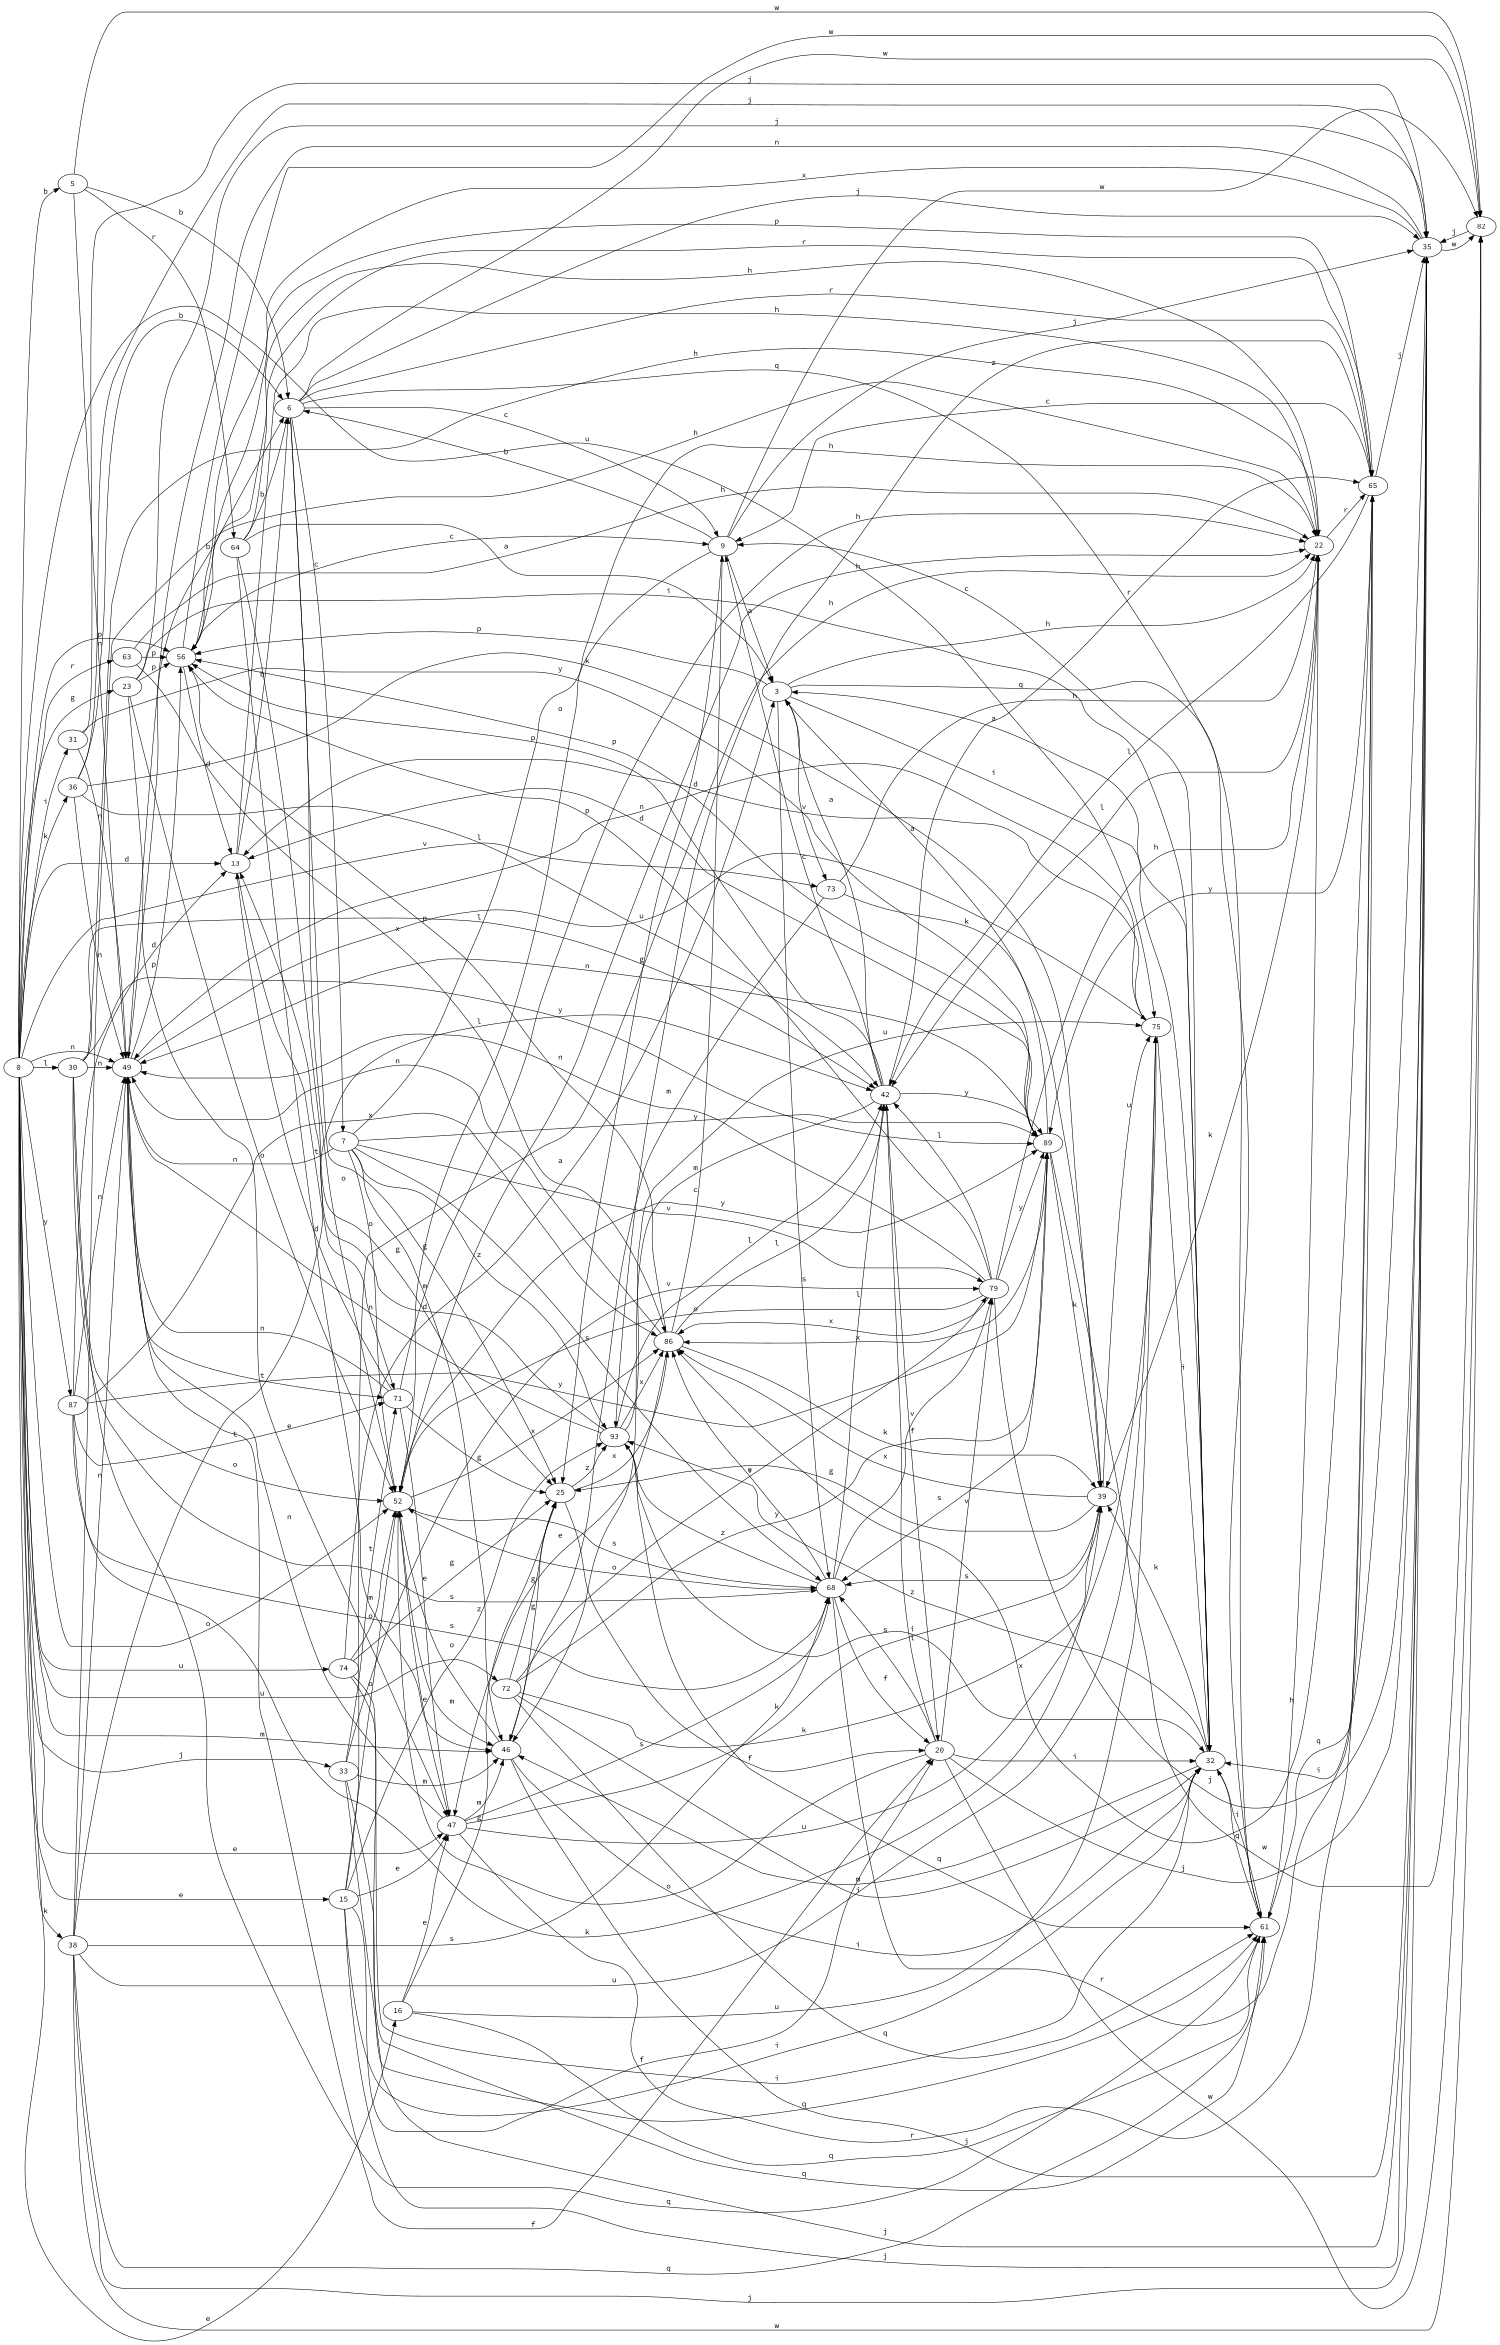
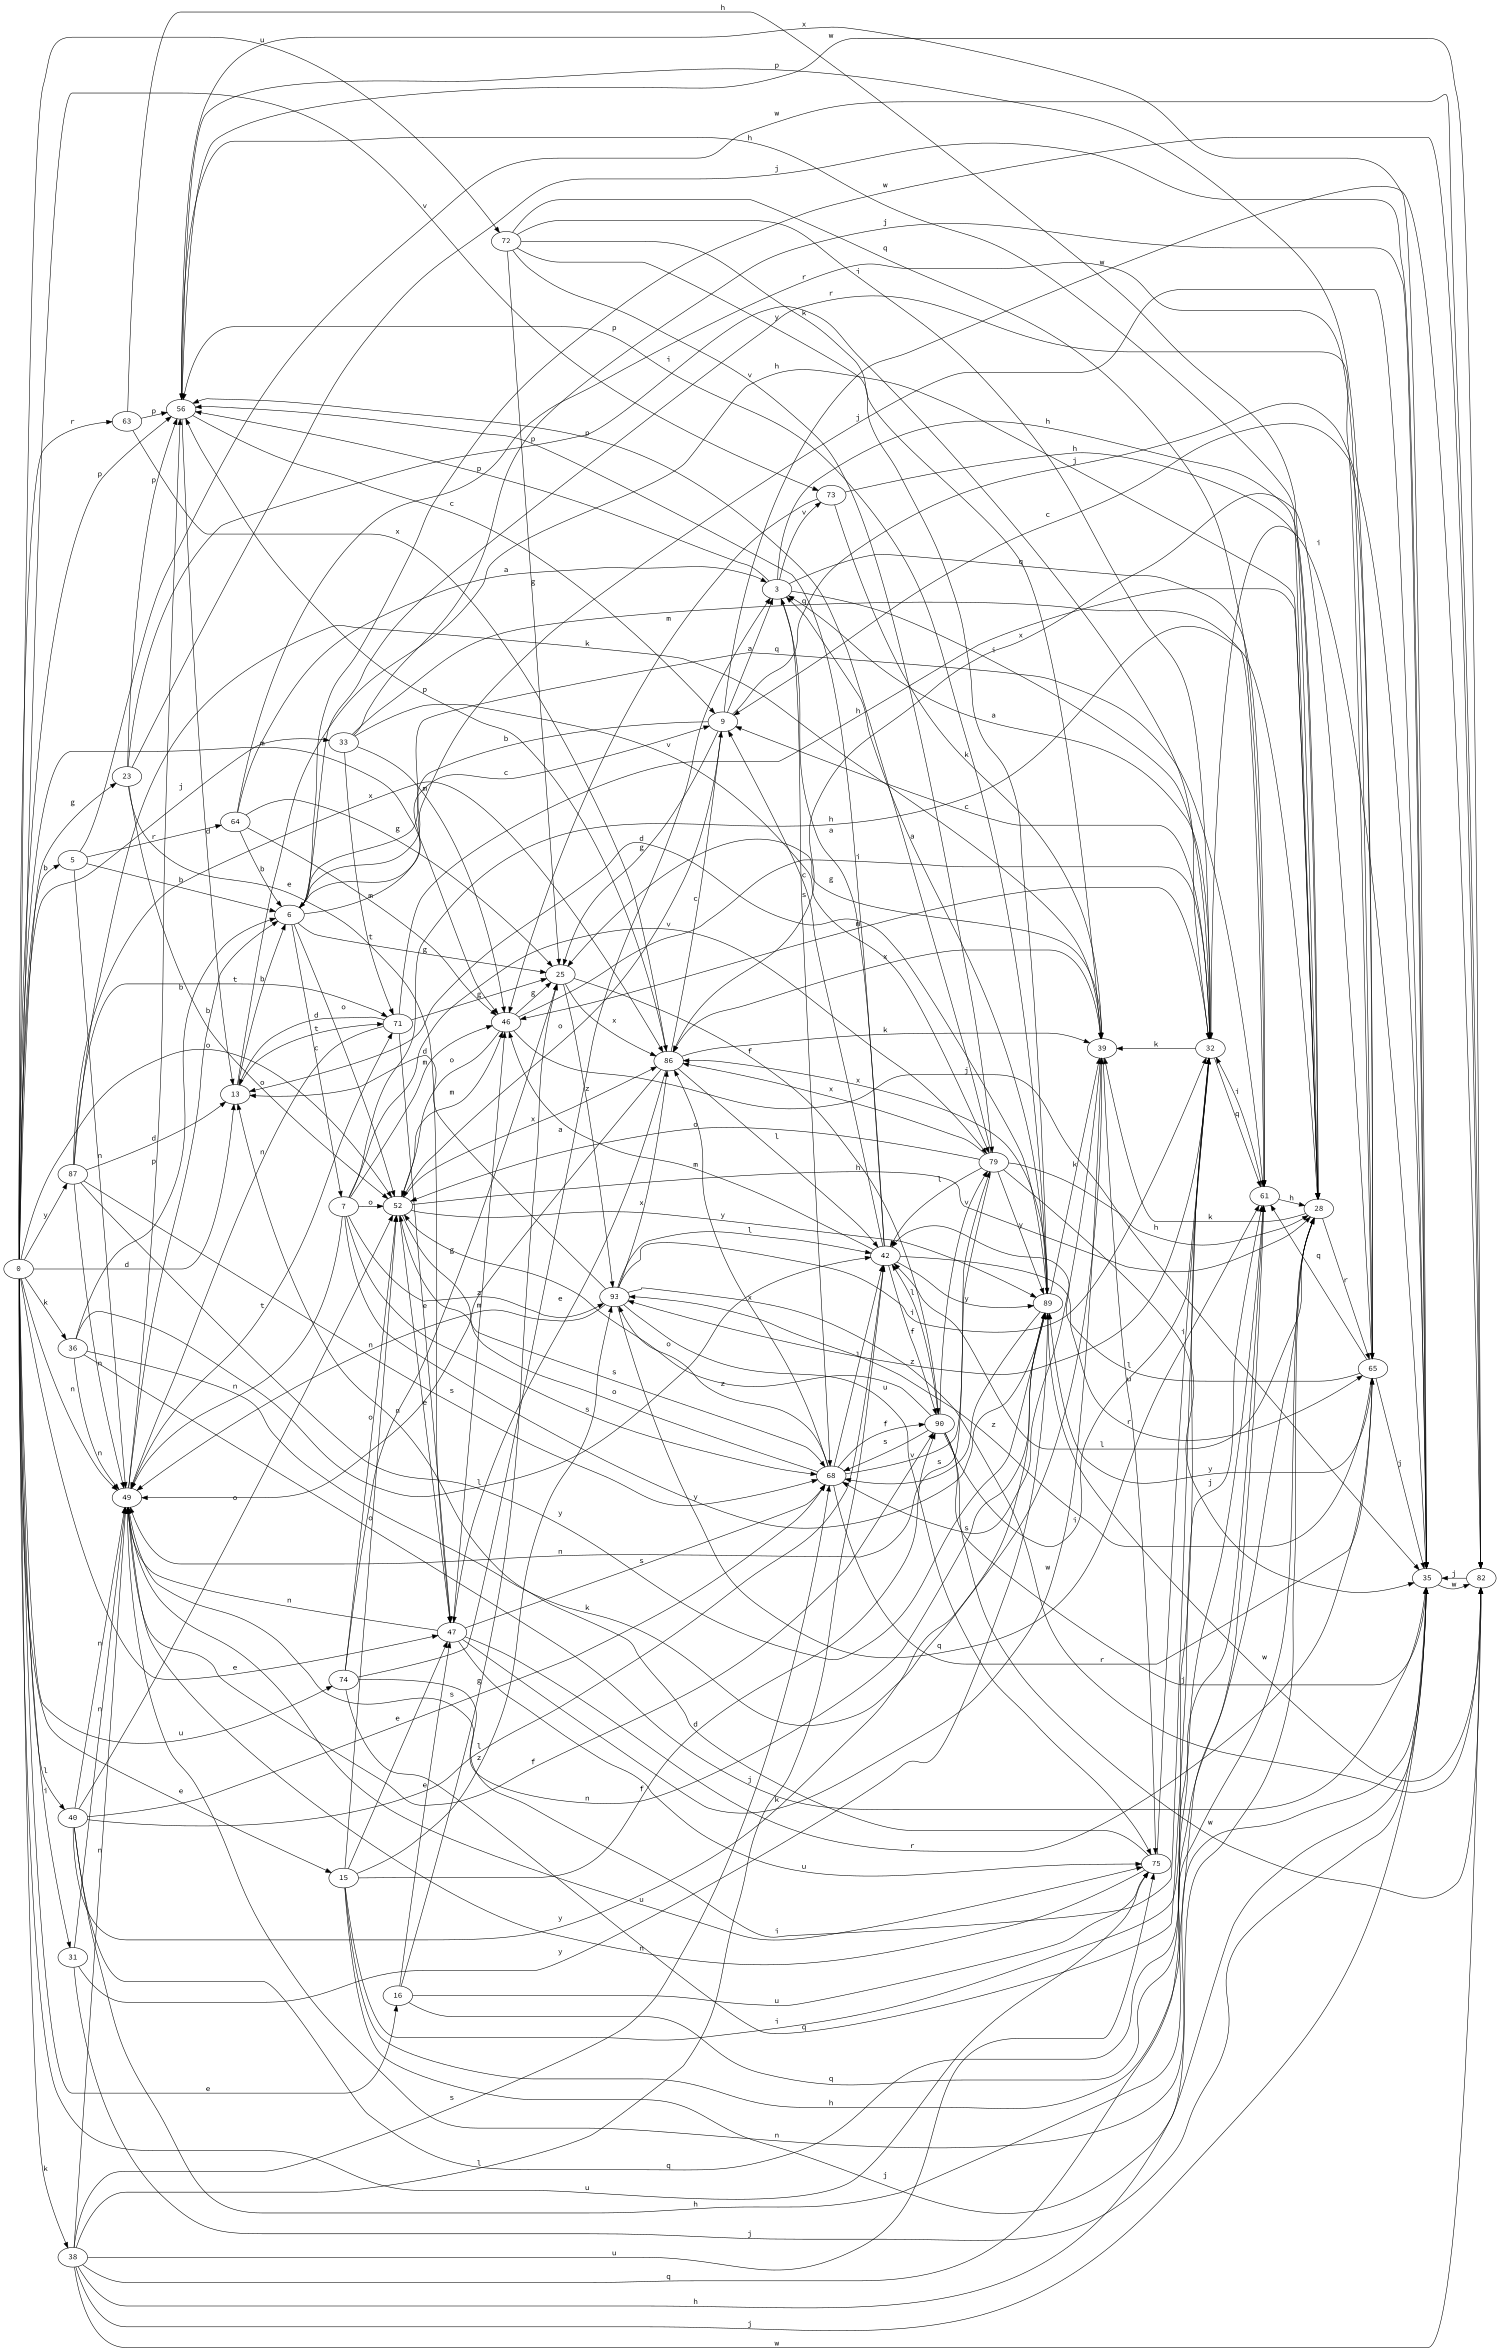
node "22": label "22" -> "28"
node "30": label "30" -> "40"
edge "93" -> "82": added, label "w"
node "20": label "20" -> "90"
